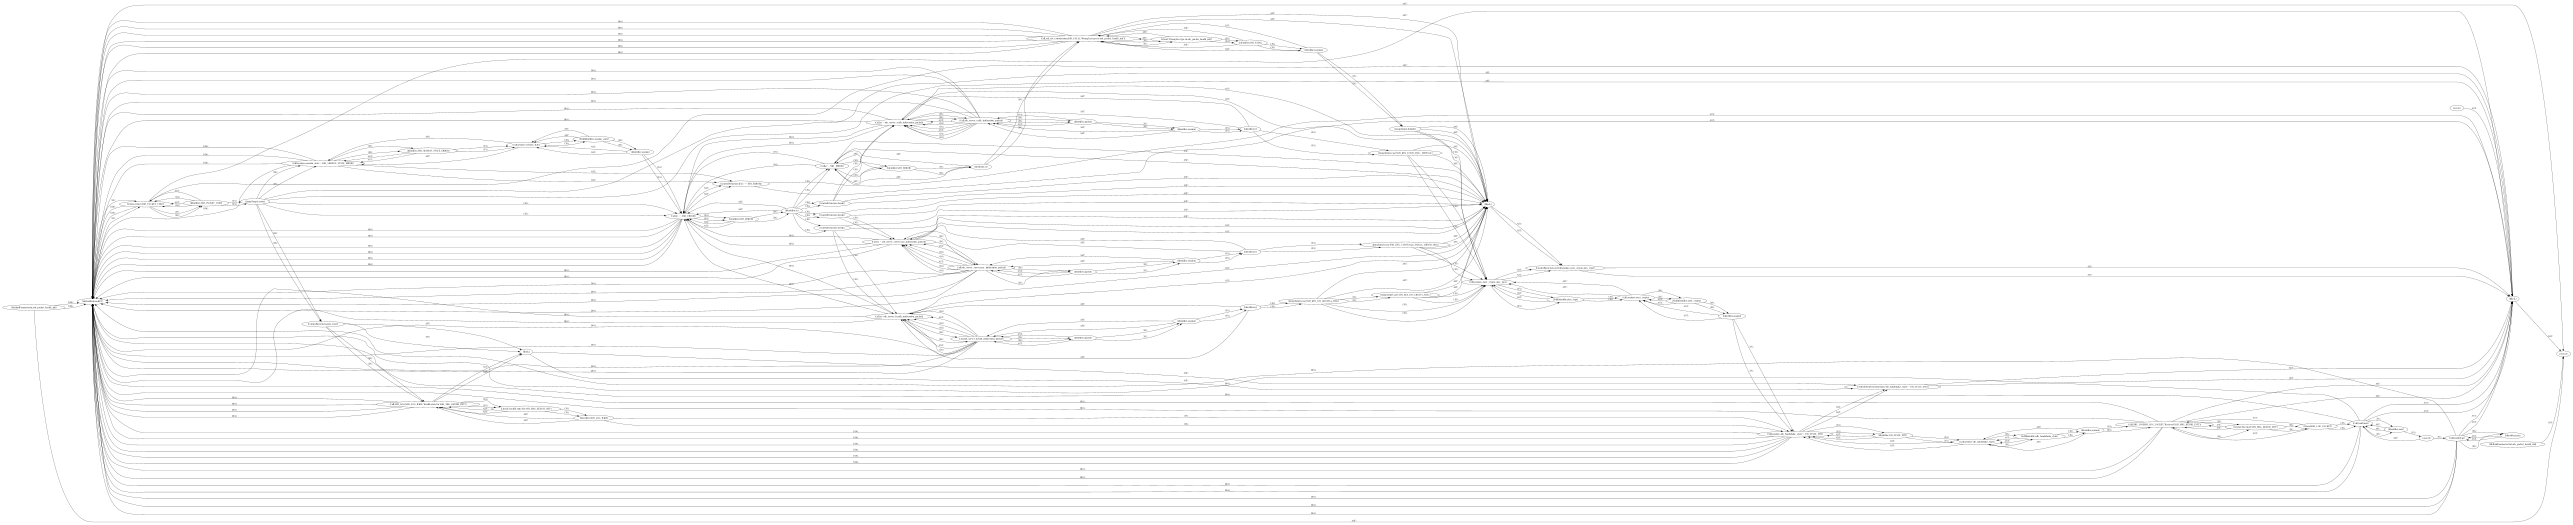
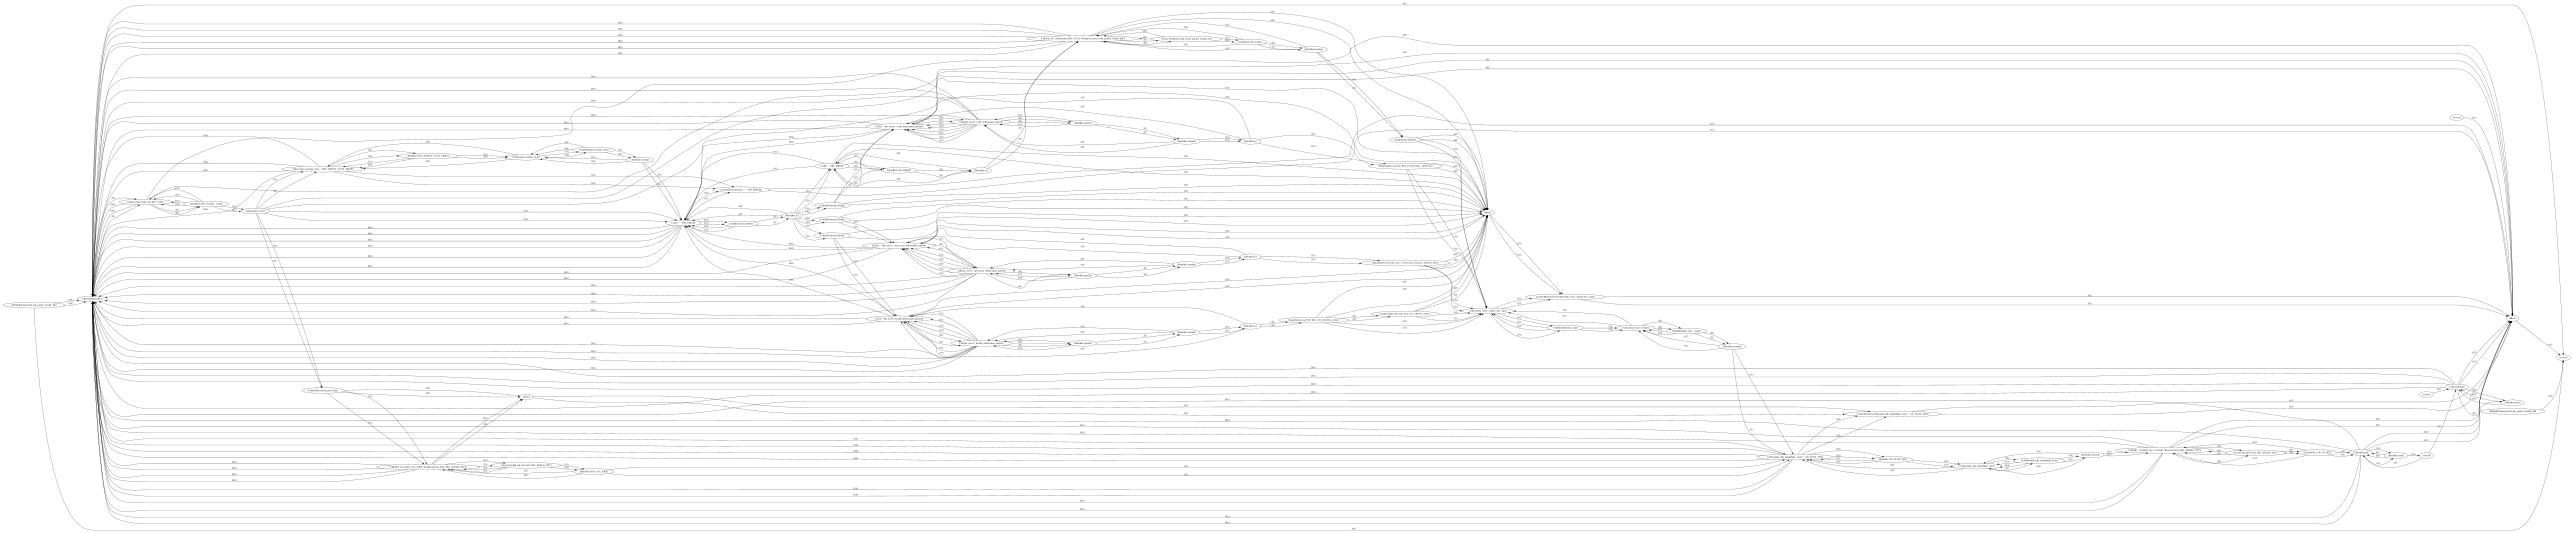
node "1000105": added
